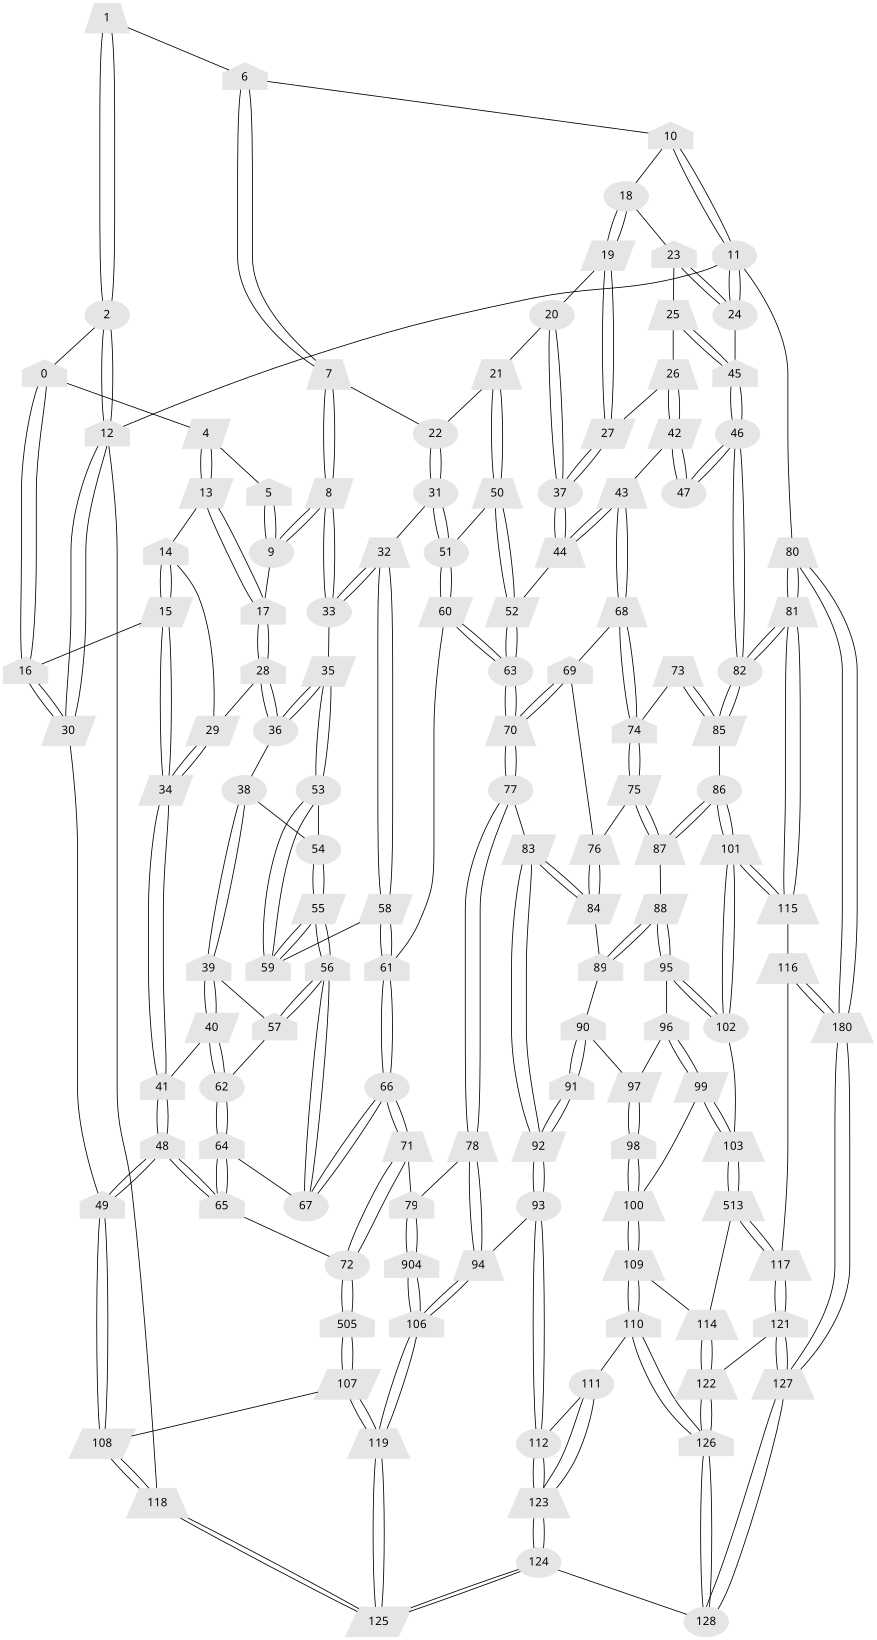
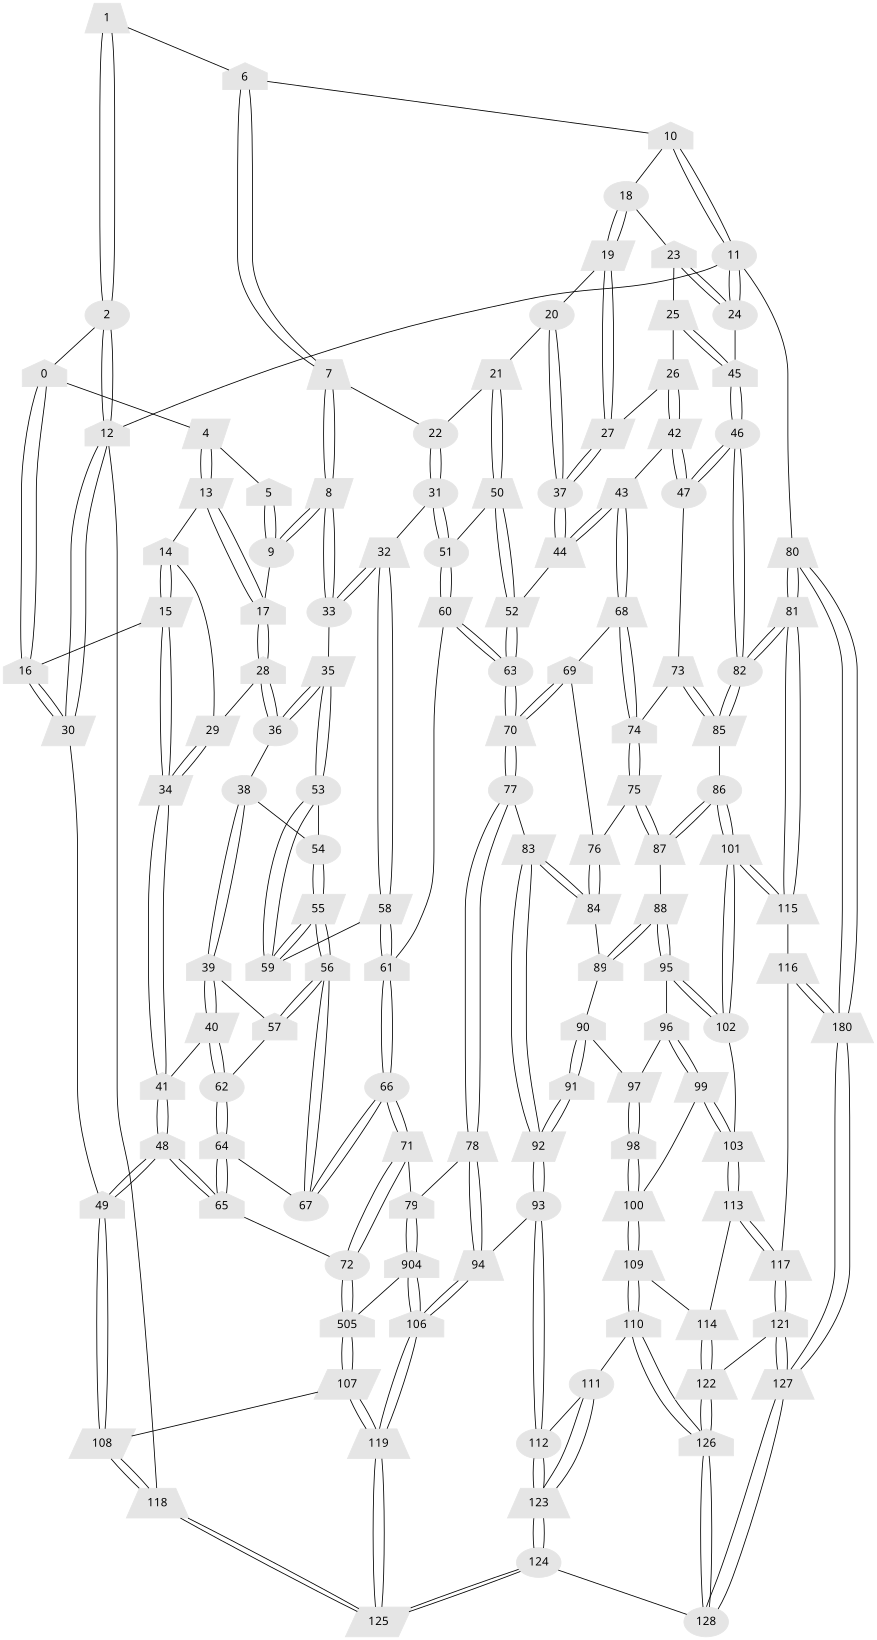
edge "47" -- "73": added
node "513": label "513" -> "113"
edge "904" -- "505": added
